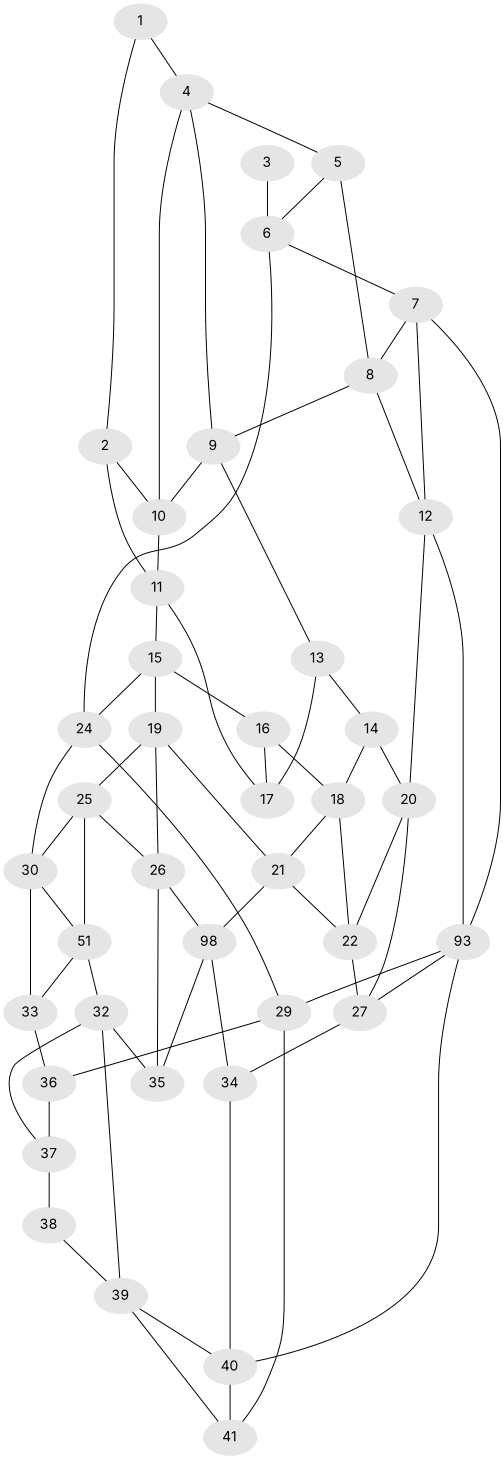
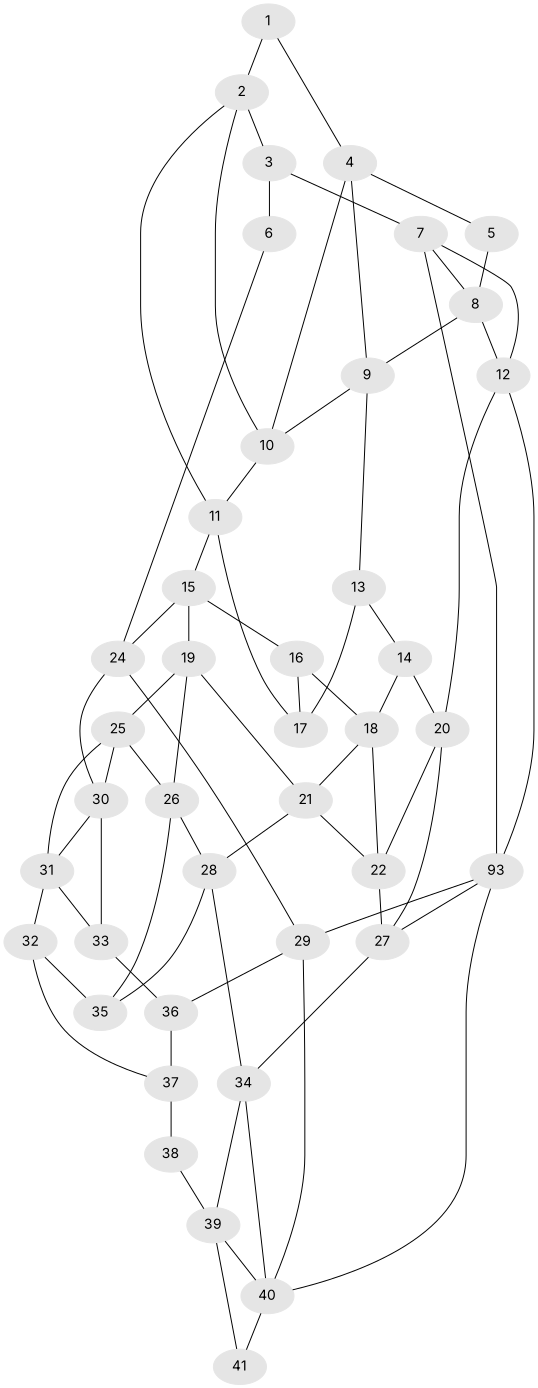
edge "2" -- "3": added
edge "5" -- "6": removed
edge "6" -- "7": now "3" -- "7"
node "51": label "51" -> "31"
node "98": label "98" -> "28"
edge "32" -- "39": now "34" -- "39"
edge "29" -- "41": now "29" -- "40"
